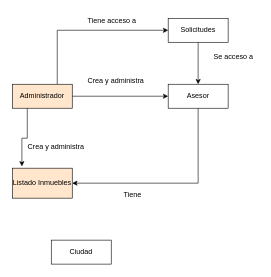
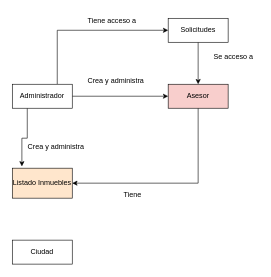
node "Administrador": fillcolor #ffe6cc -> #ffffff
node "Asesor": fillcolor #ffffff -> #f8cecc
node "Ciudad": moved (81, 252) -> (42, 252)
